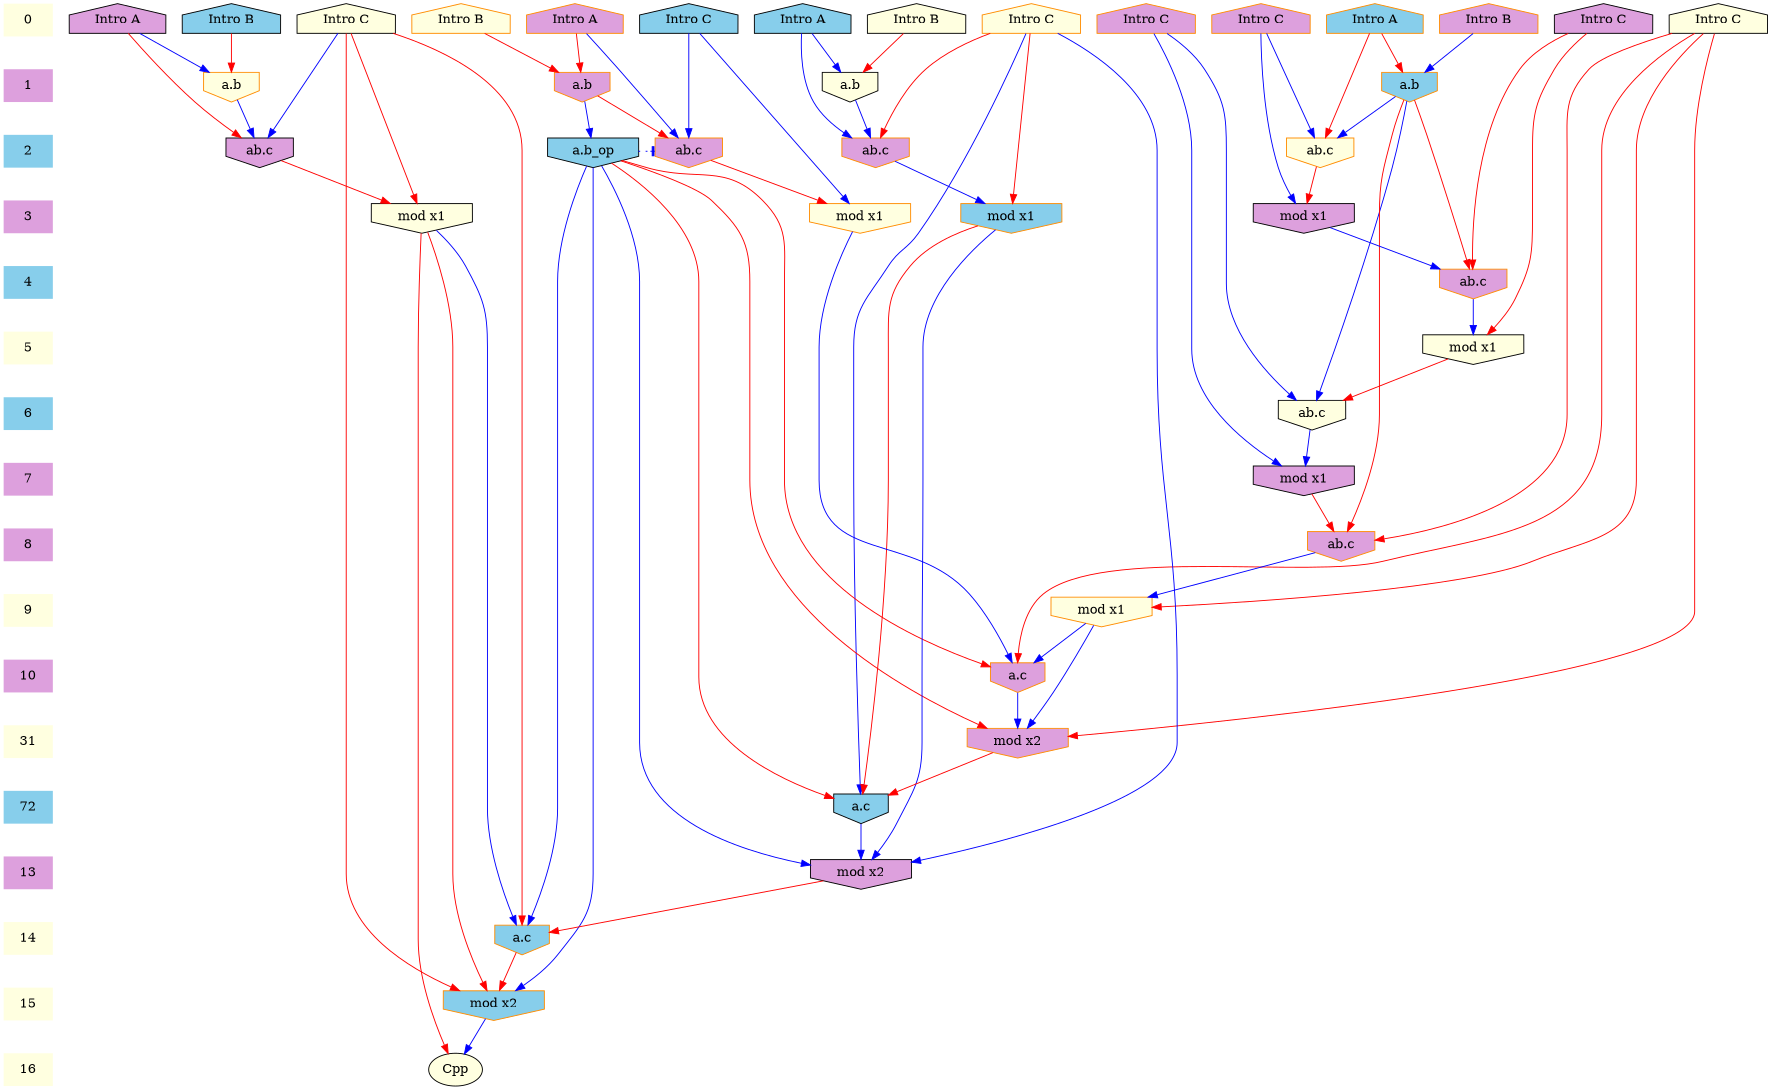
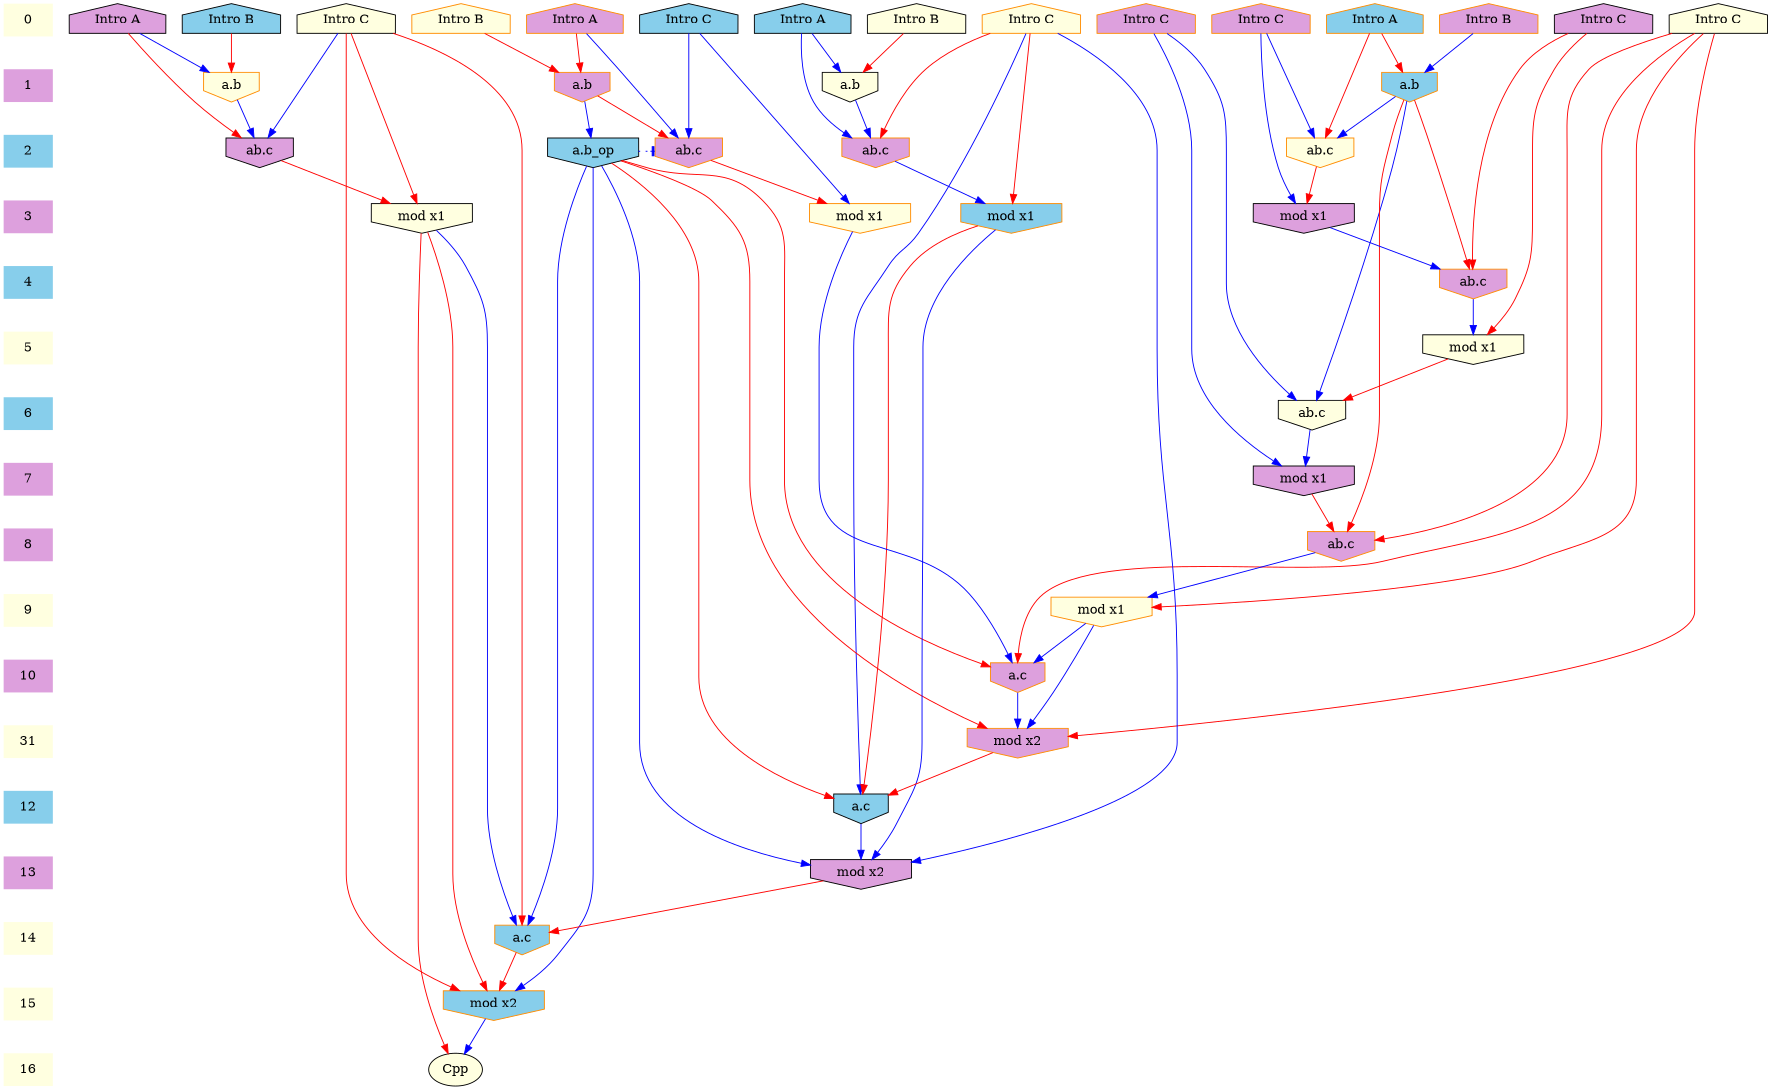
node "72": label "72" -> "12"
